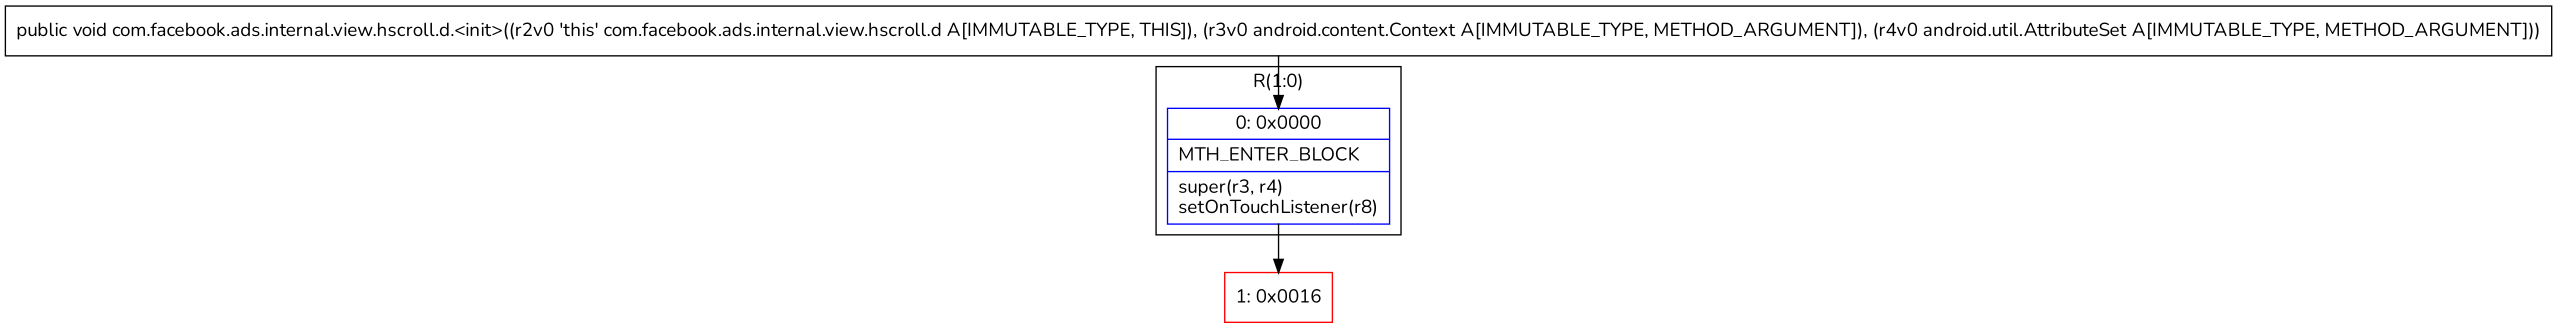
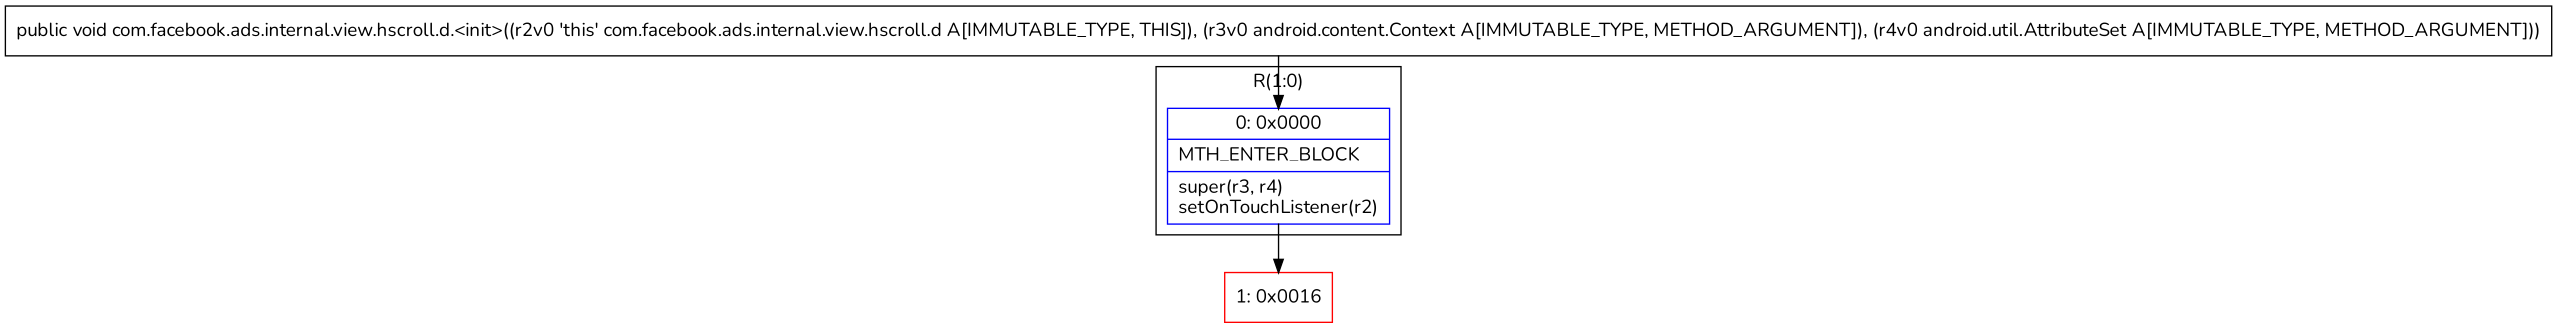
node "0: 0x0000": text "setOnTouchListener(r8)" -> "setOnTouchListener(r2)"
